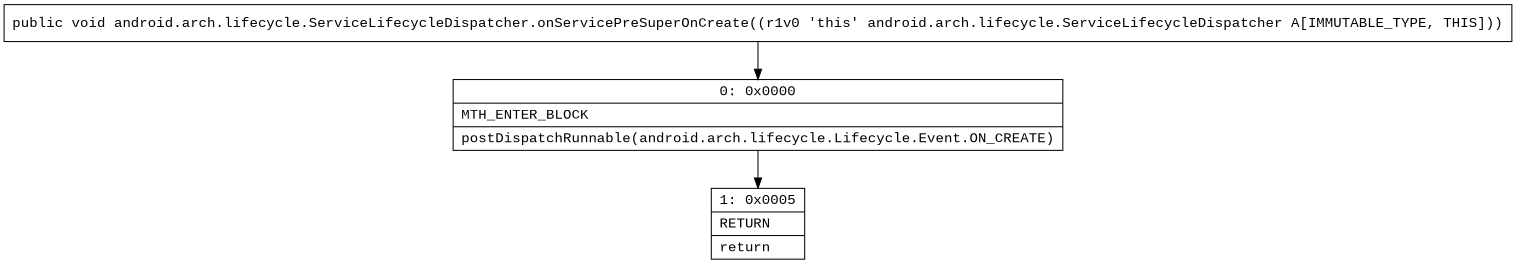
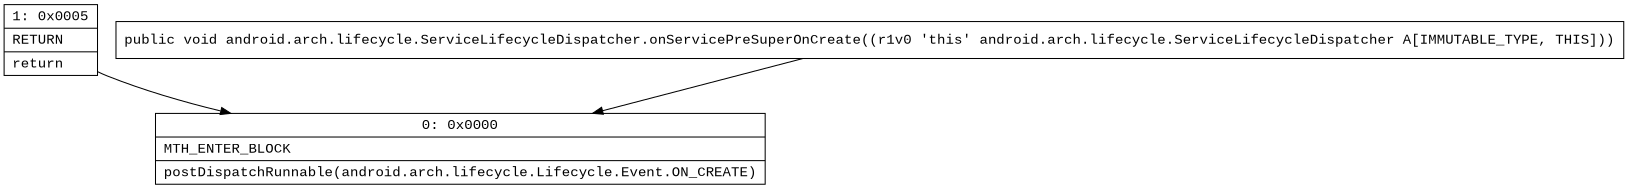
edge "0: 0x0000" -> "1: 0x0005": reversed
